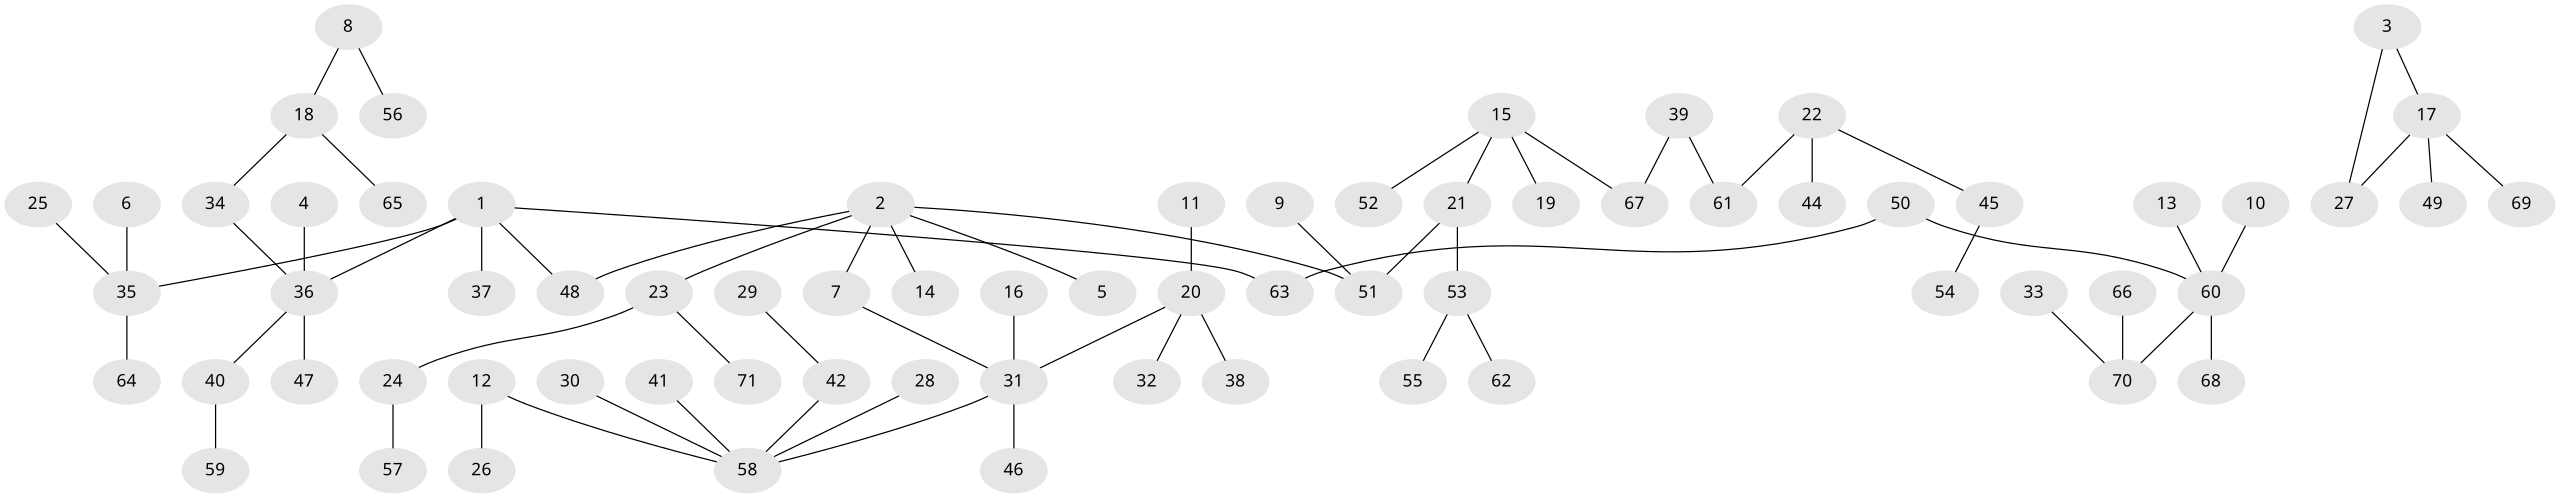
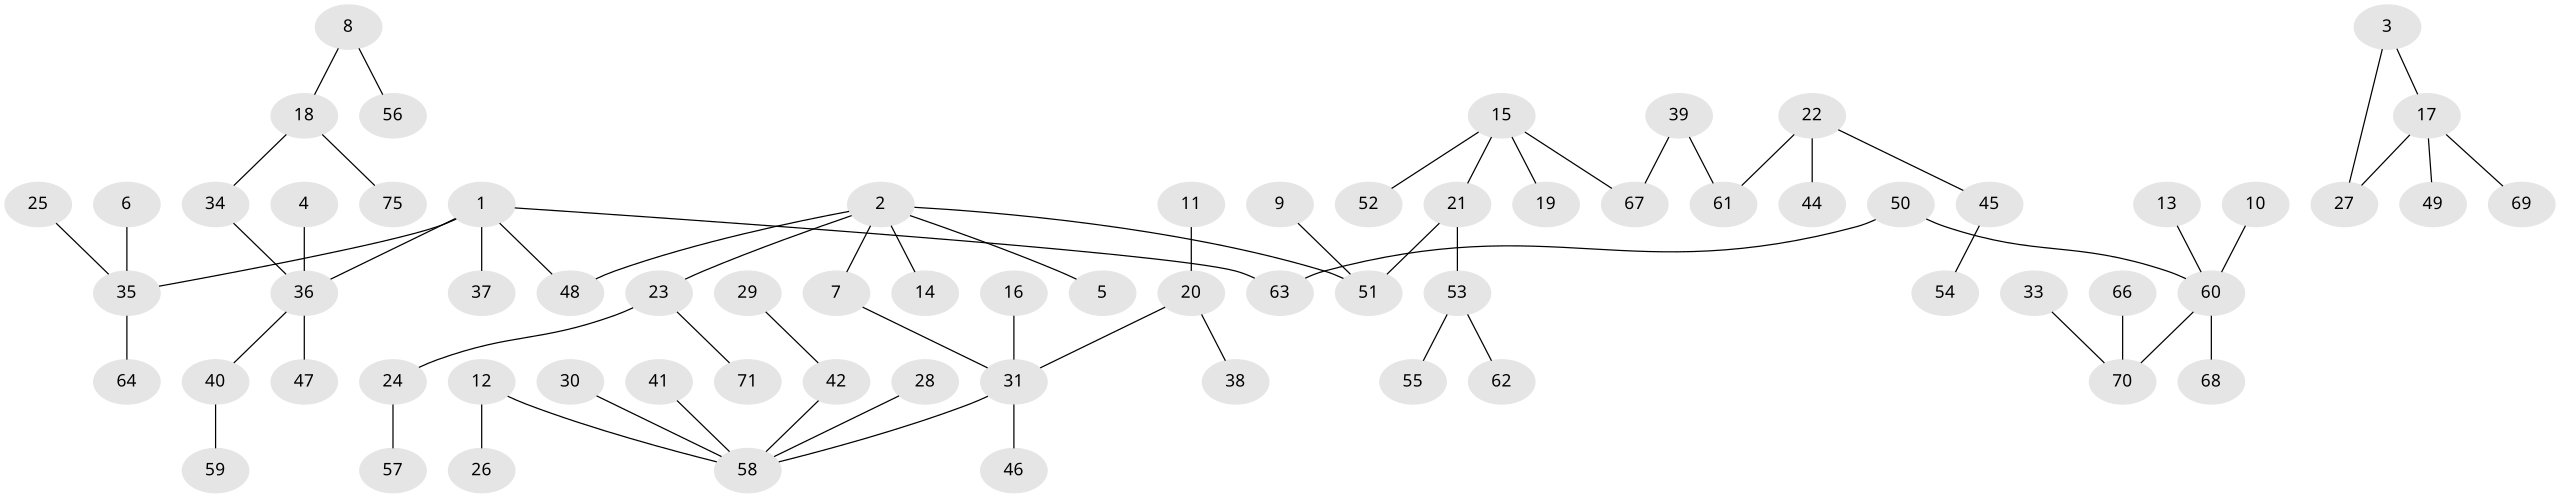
node "65": label "65" -> "75"
node "32": removed
